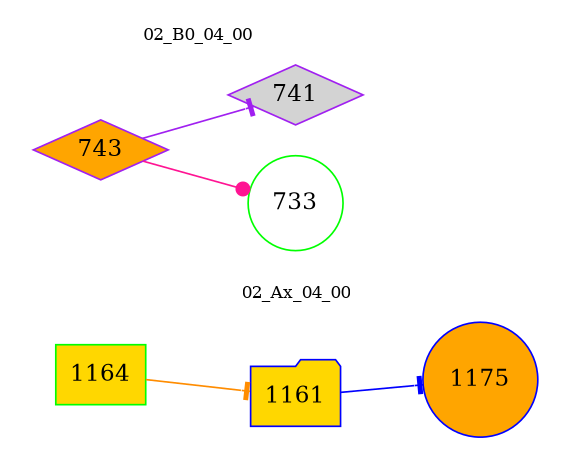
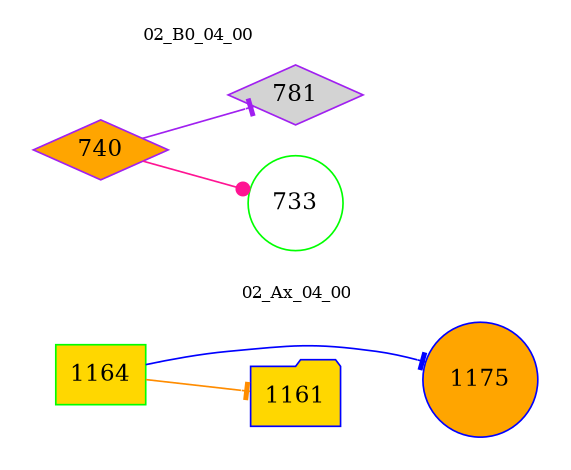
node "741": label "741" -> "781"
node "743": label "743" -> "740"
edge "1161" -> "1175": now "1164" -> "1175"
